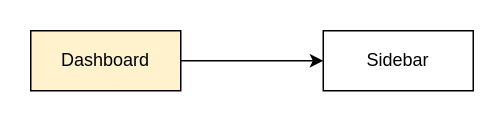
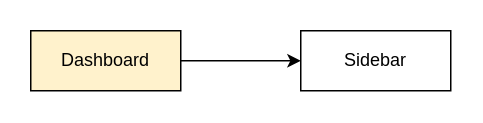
node "Sidebar": moved (398, 61) -> (376, 61)
